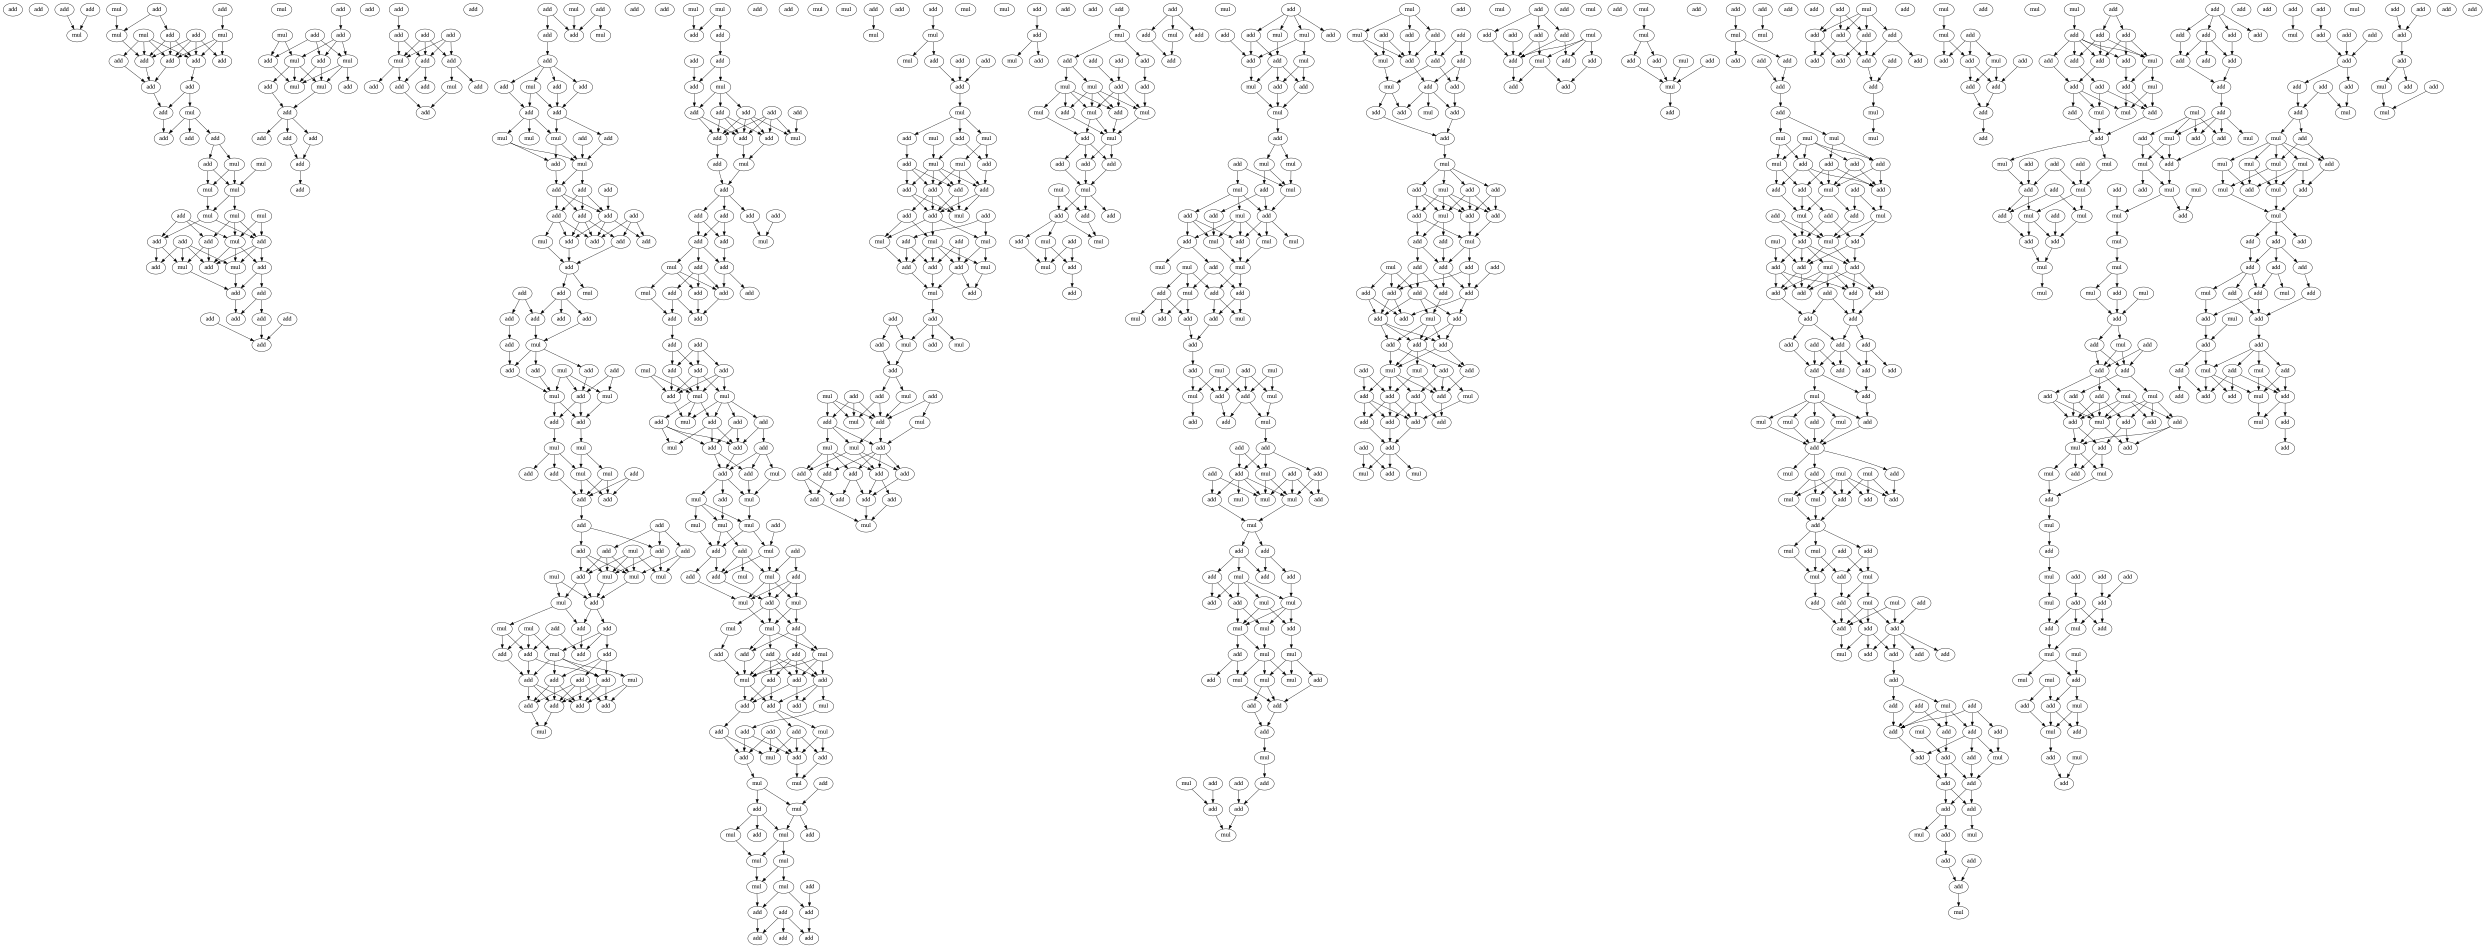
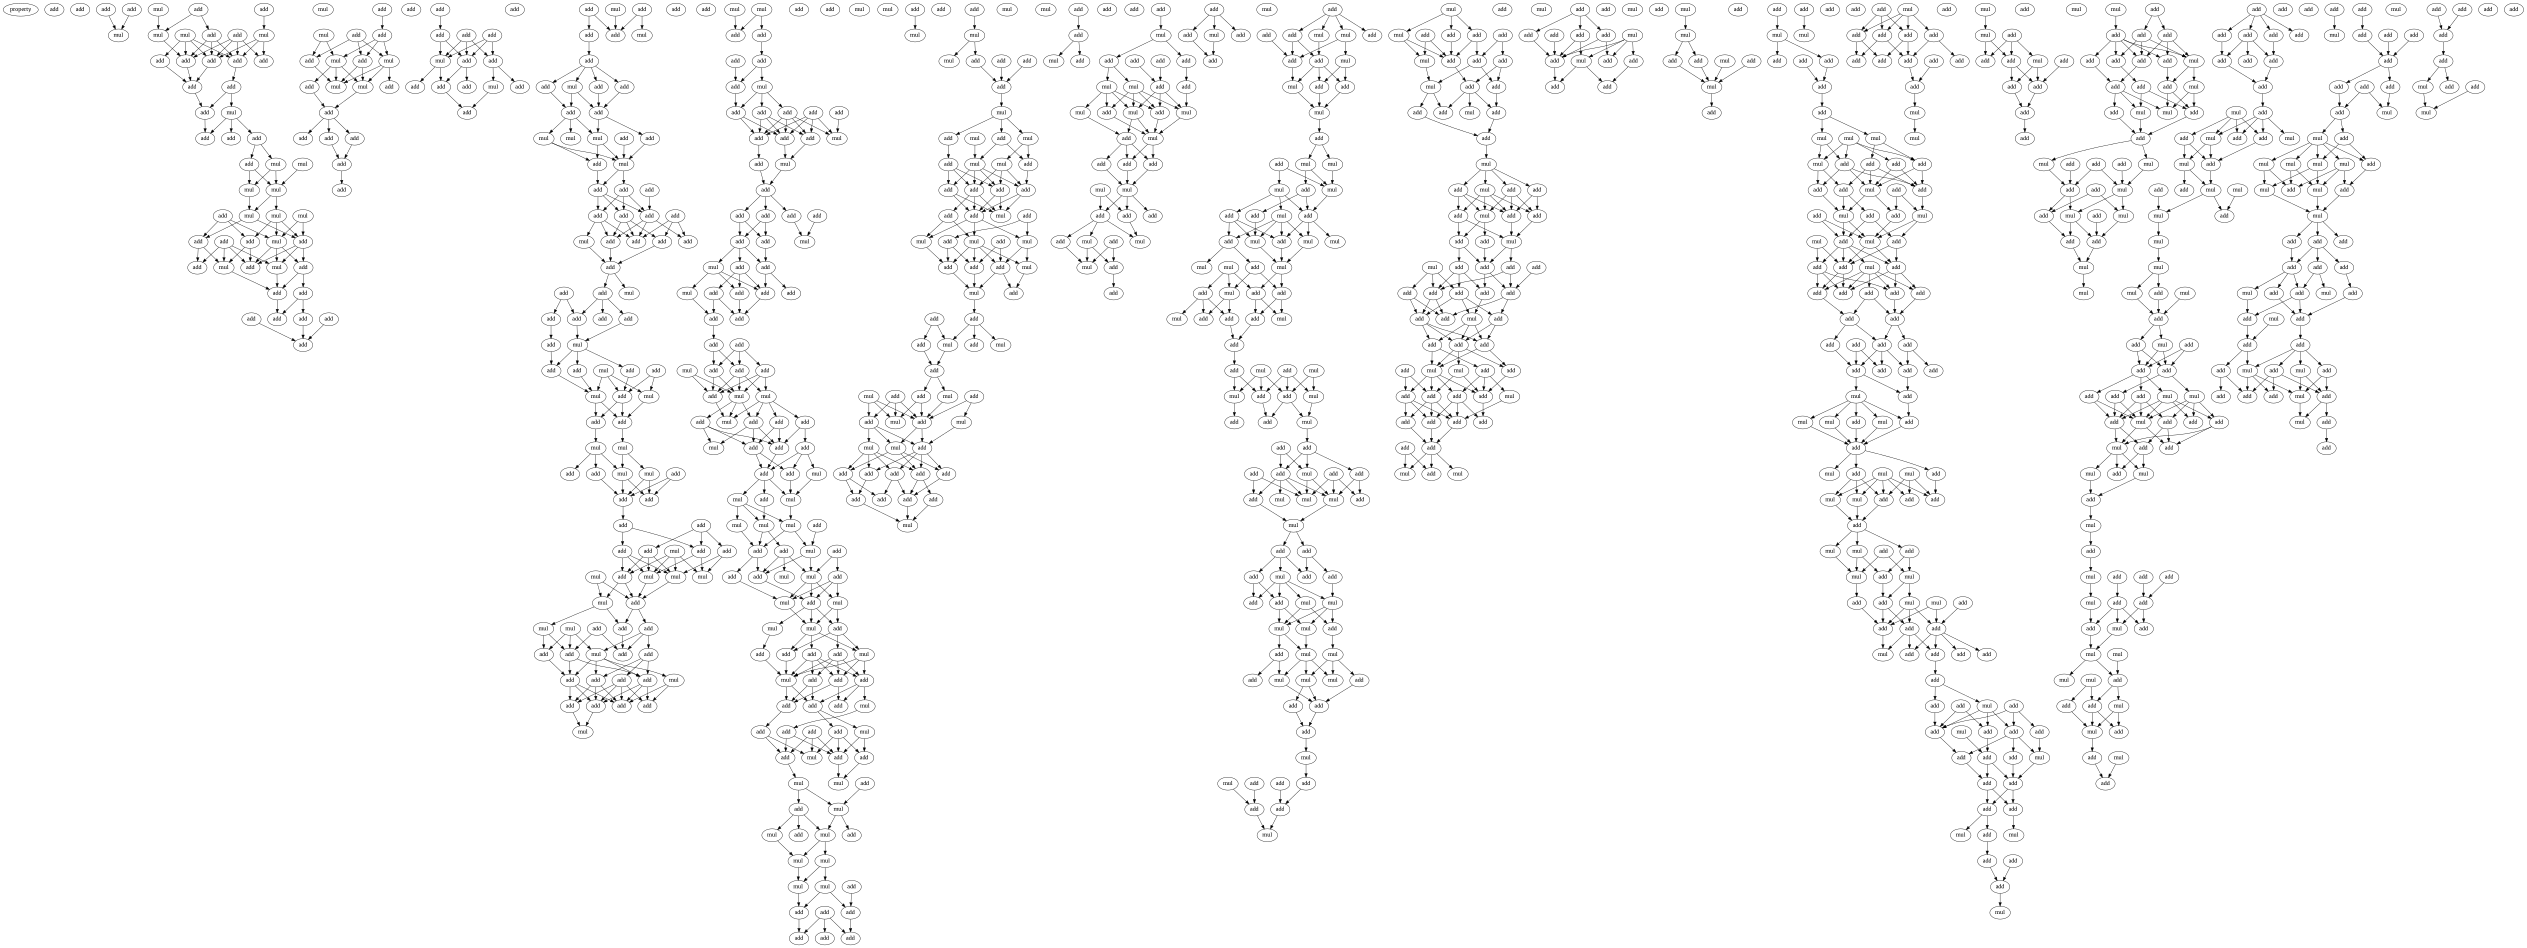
node "property": added
